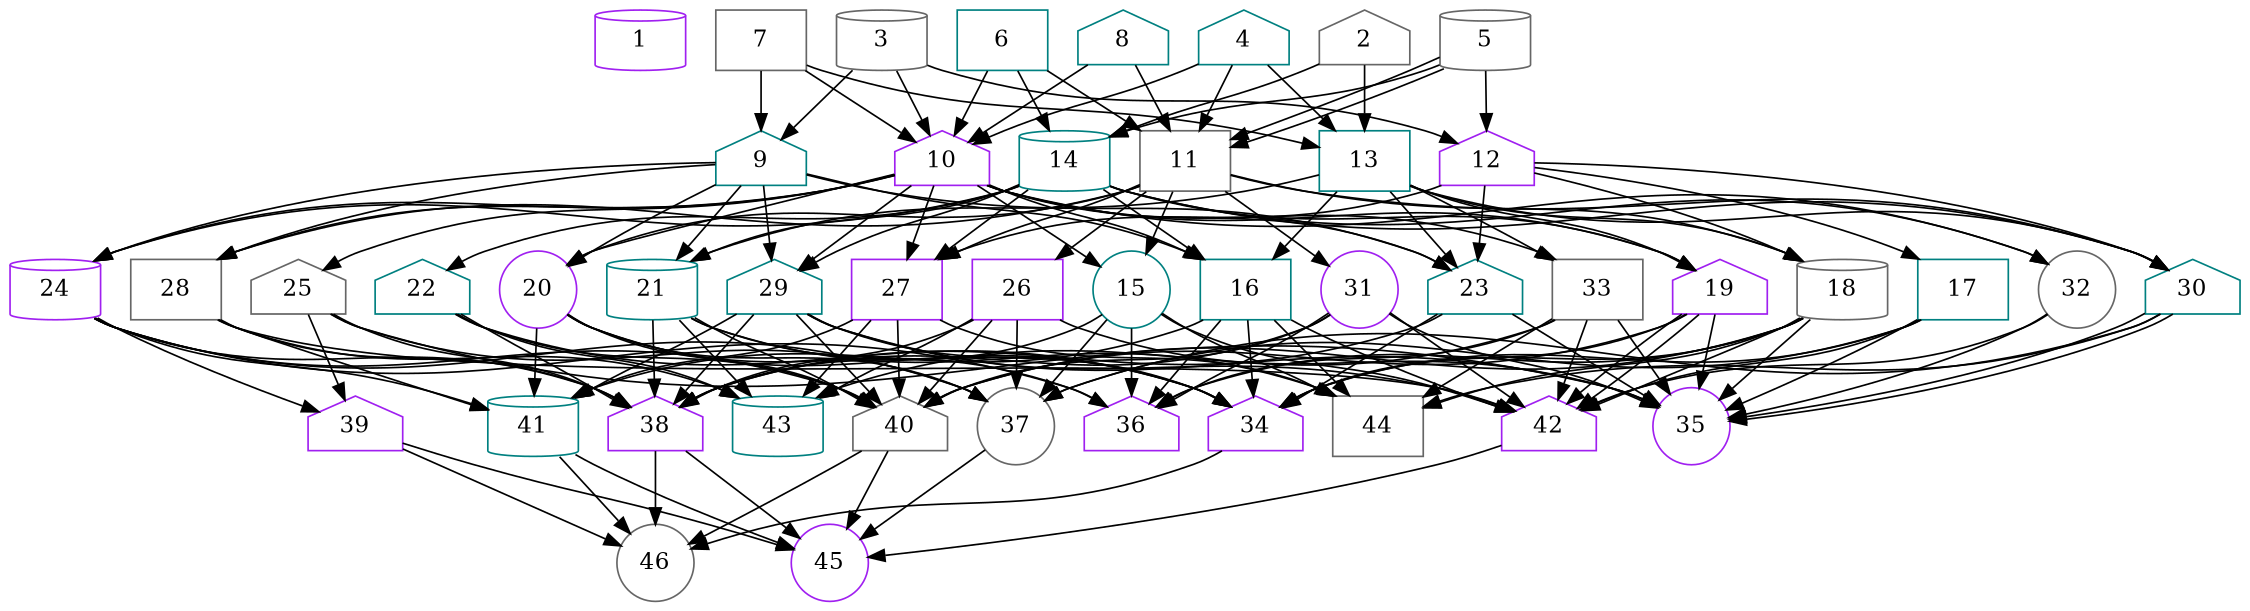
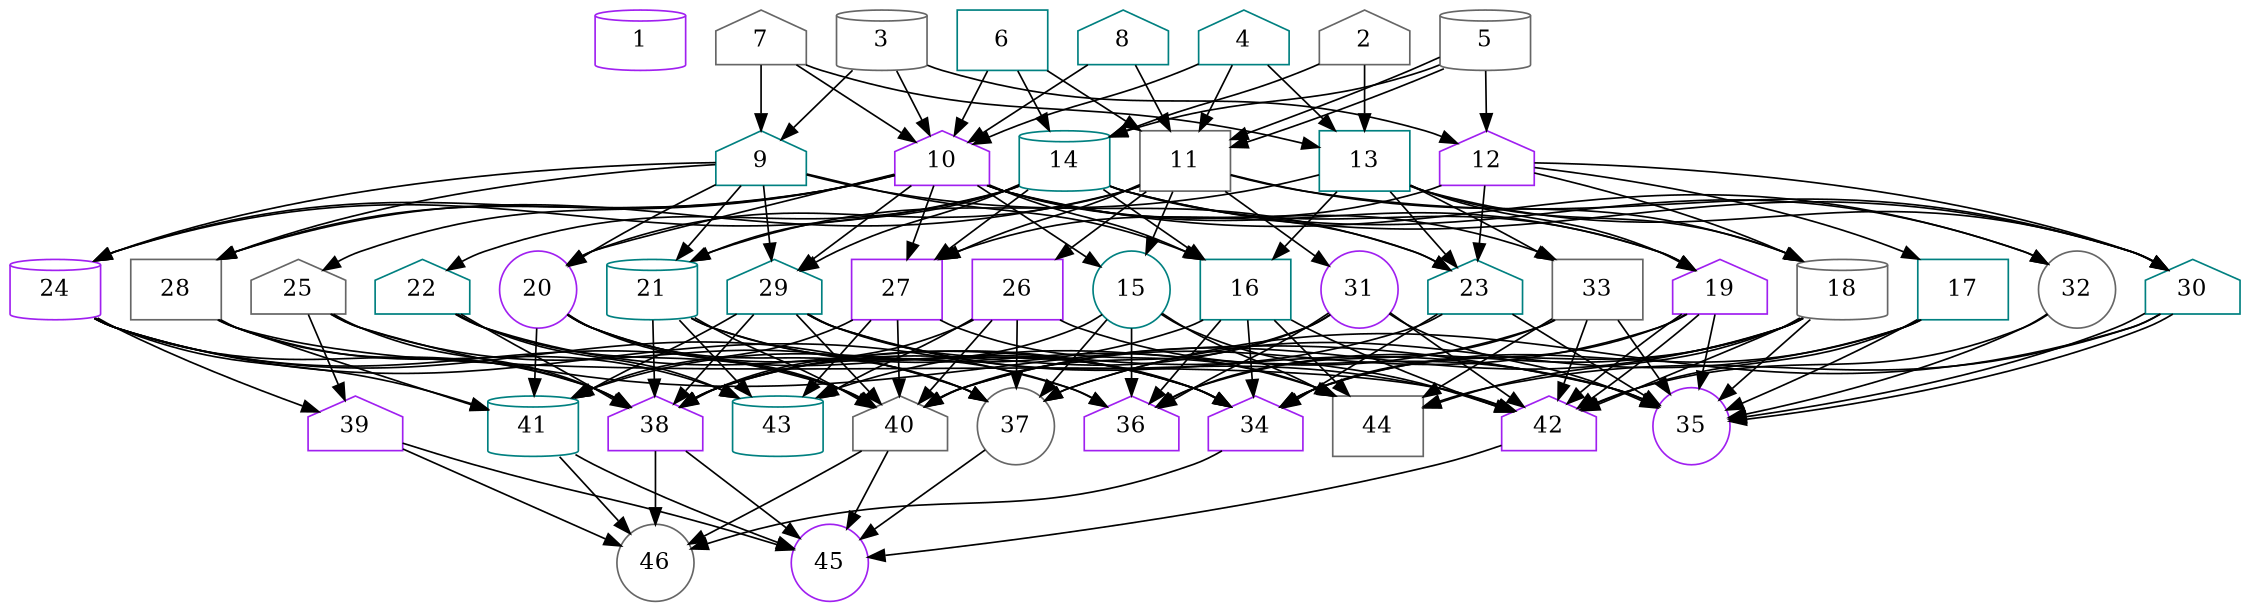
node "7": shape box -> house
